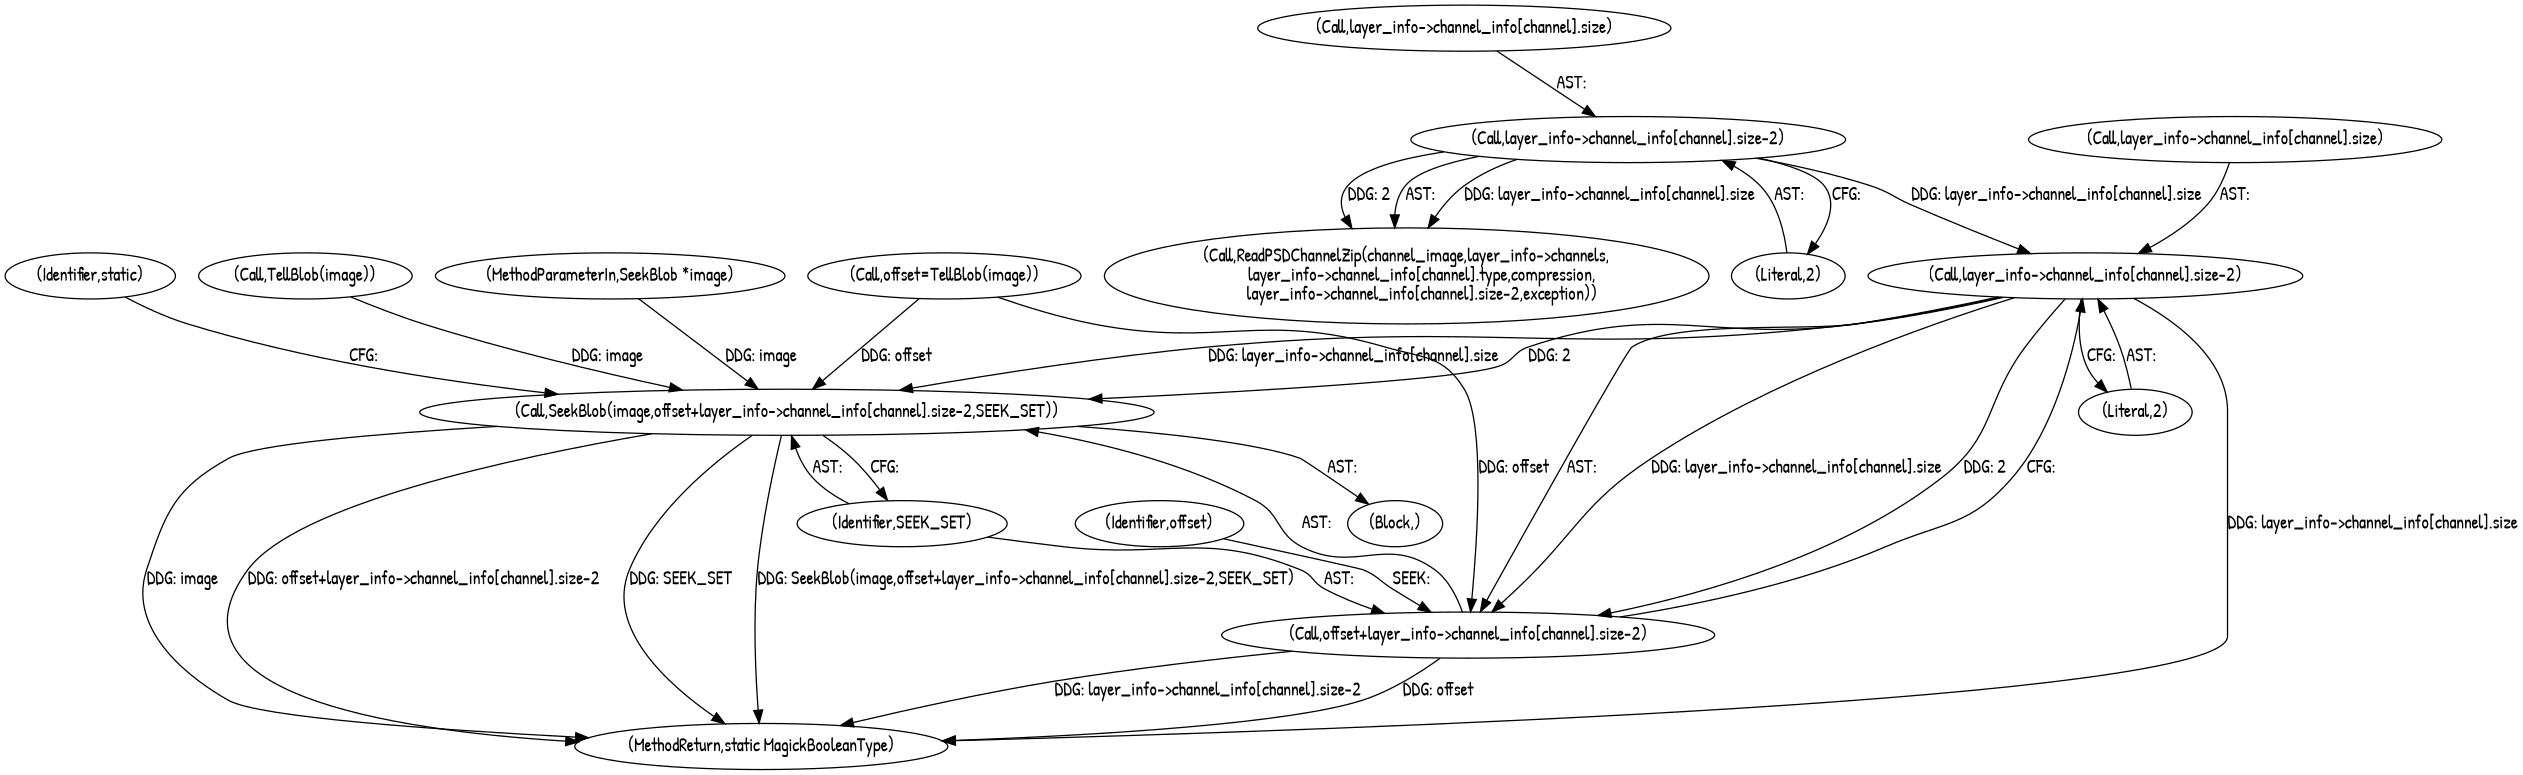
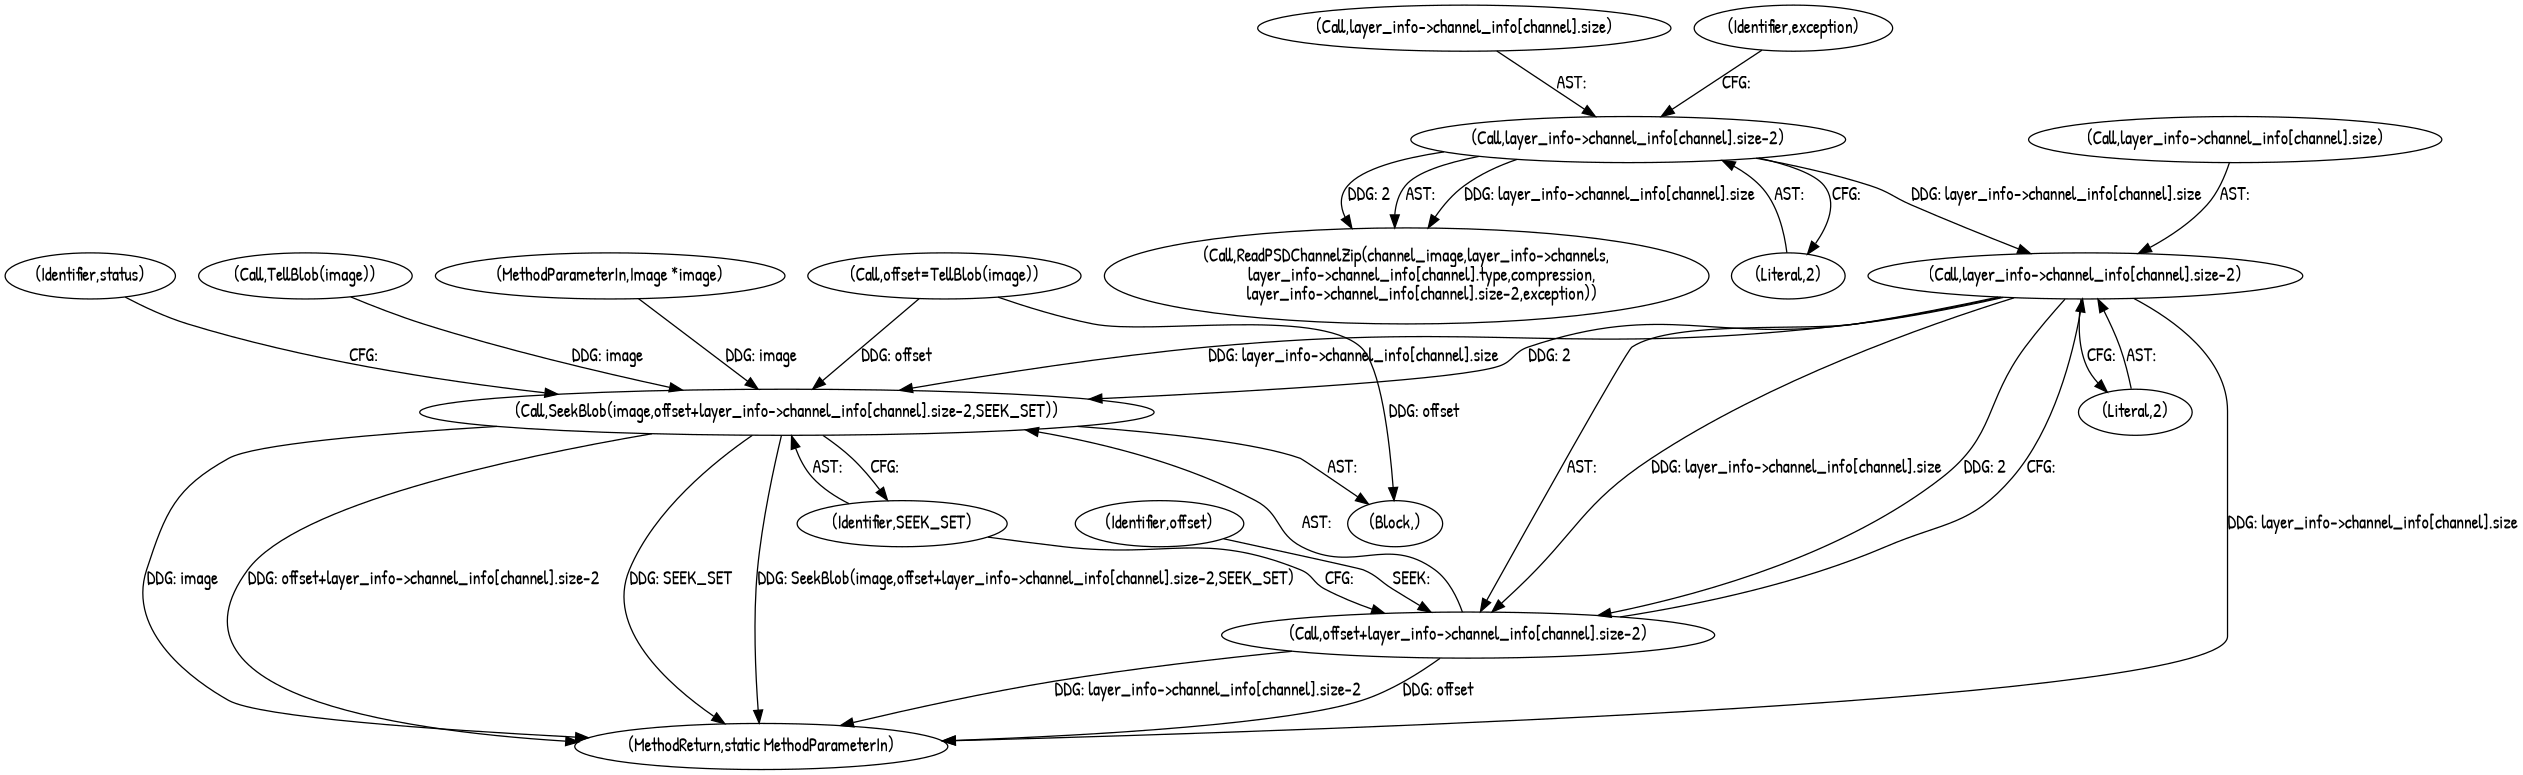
node "(Identifier,exception)": added
node "(Identifier,static)": label "(Identifier,static)" -> "(Identifier,status)"
node "(MethodParameterIn,SeekBlob *image)": label "(MethodParameterIn,SeekBlob *image)" -> "(MethodParameterIn,Image *image)"
edge "(Call,offset=TellBlob(image))" -> "(Call,offset+layer_info->channel_info[channel].size-2)": now "(Call,offset=TellBlob(image))" -> "(Block,)"
edge "(Identifier,SEEK_SET)" -> "(Call,offset+layer_info->channel_info[channel].size-2)": label "AST: " -> "CFG: "
node "(MethodReturn,static MagickBooleanType)": label "(MethodReturn,static MagickBooleanType)" -> "(MethodReturn,static MethodParameterIn)"
